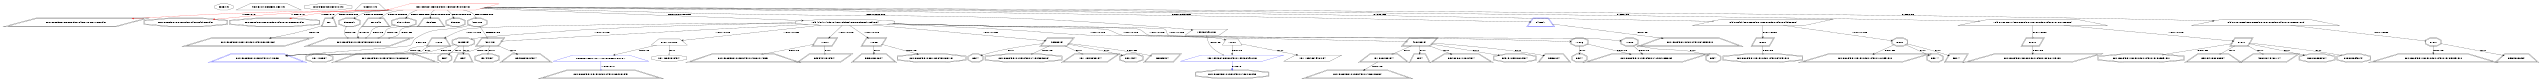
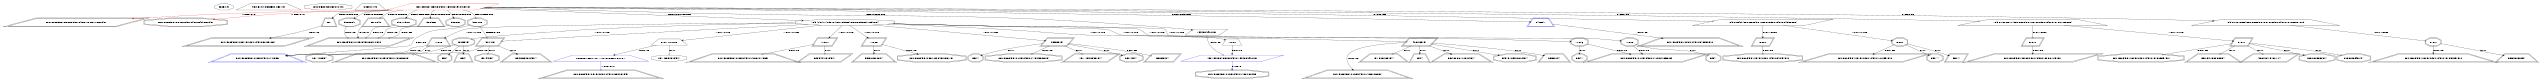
node "com.google.gwt.event.dom.client.KeyPressHandler": removed
node "new WebhackGnome()": removed
edge "new FocusPanel()" -> "com.google.gwt.user.client.ui.FocusPanel": now "focusPanel" -> "com.google.gwt.user.client.ui.FocusPanel"
